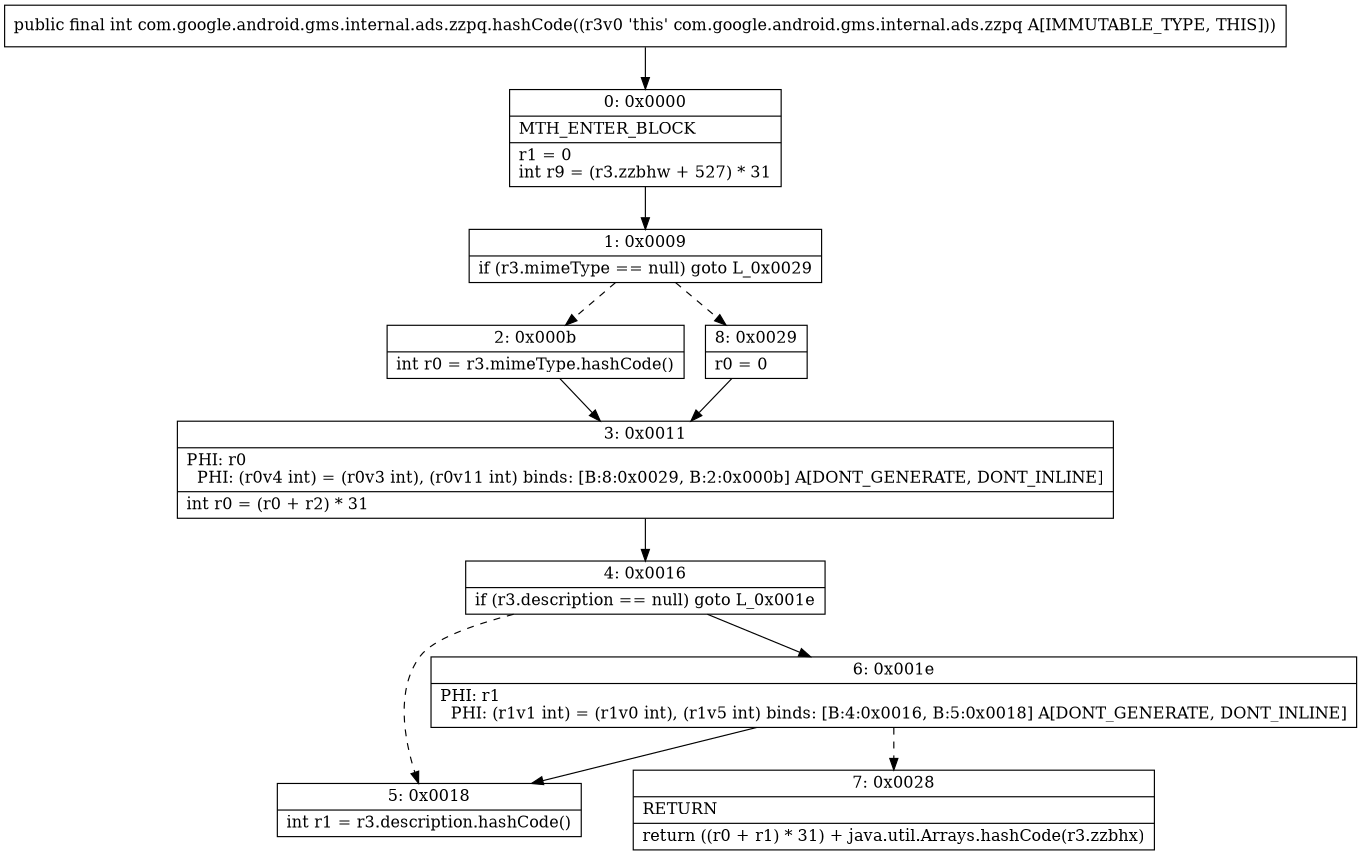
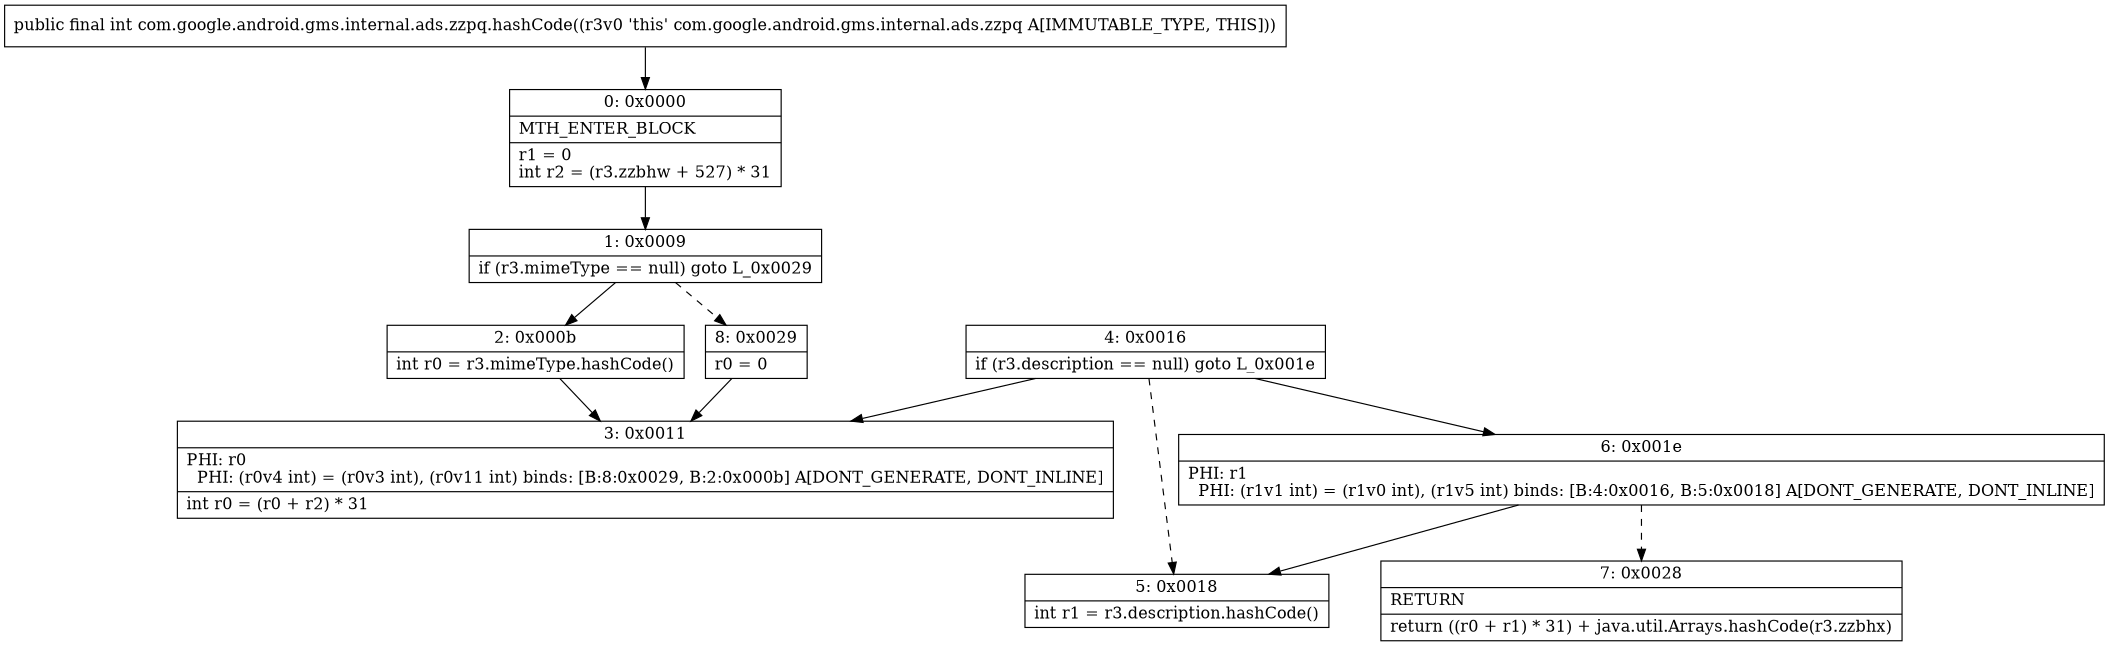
node "0: 0x0000": text "int r9 = (r3.zzbhw + 527) * 31" -> "int r2 = (r3.zzbhw + 527) * 31"
edge "1: 0x0009" -> "2: 0x000b": style dashed -> solid
edge "3: 0x0011" -> "4: 0x0016": reversed
